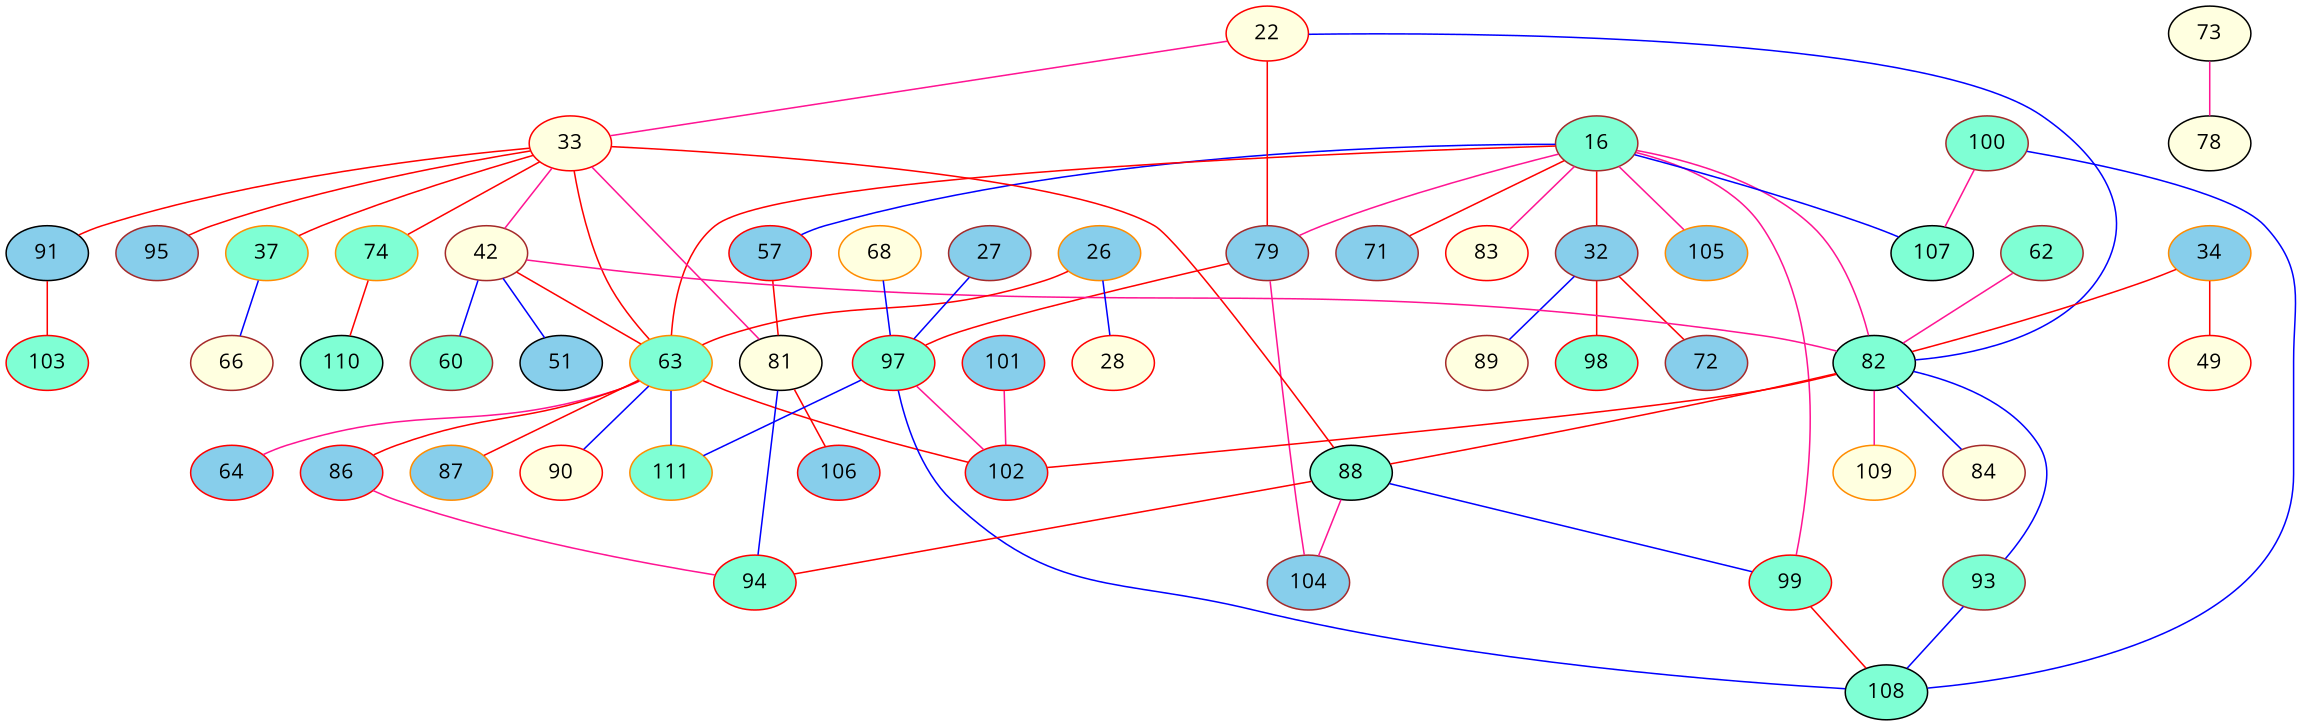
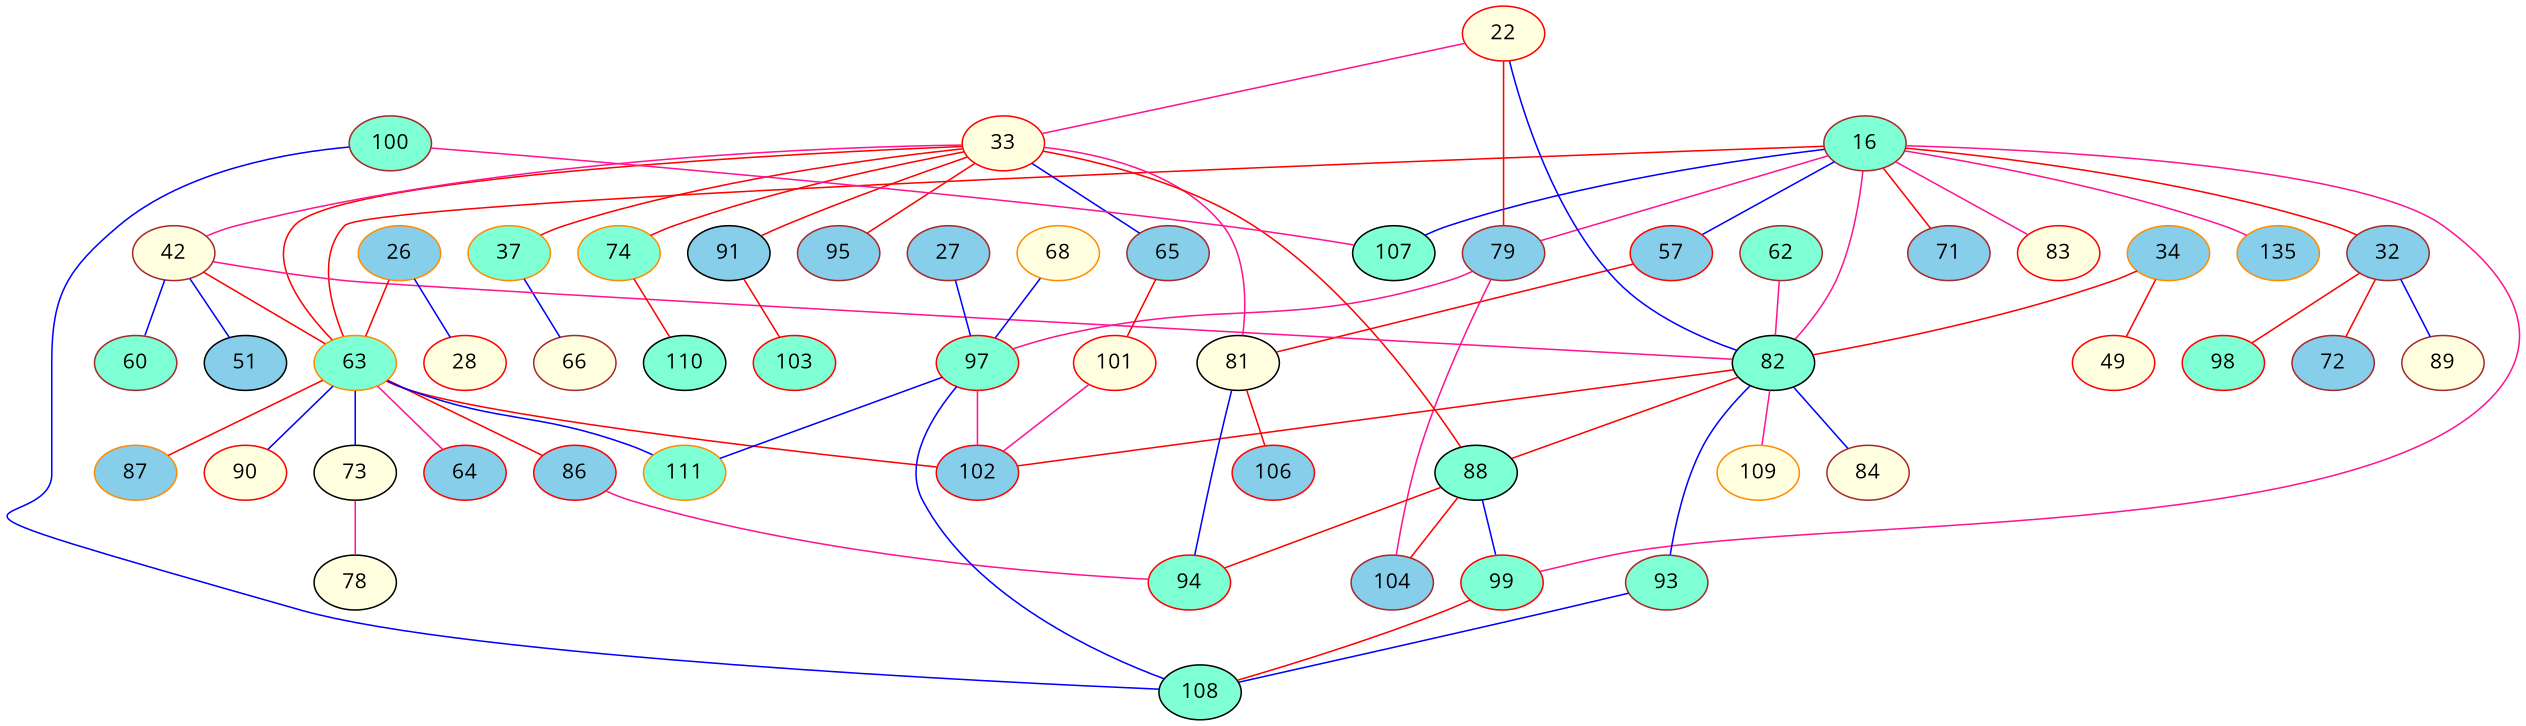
node "65": added
node "105": label "105" -> "135"
edge "79" -- "97": color red -> deeppink
node "101": fillcolor skyblue -> lightyellow
edge "63" -- "73": added
edge "88" -- "104": color deeppink -> red
